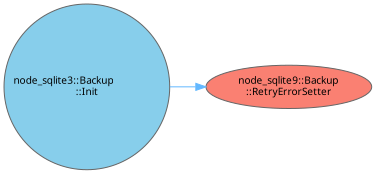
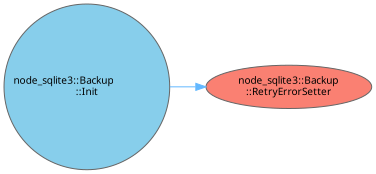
node "node_sqlite9::Backup ::RetryErrorSetter": label "node_sqlite9::Backup ::RetryErrorSetter" -> "node_sqlite3::Backup ::RetryErrorSetter"
